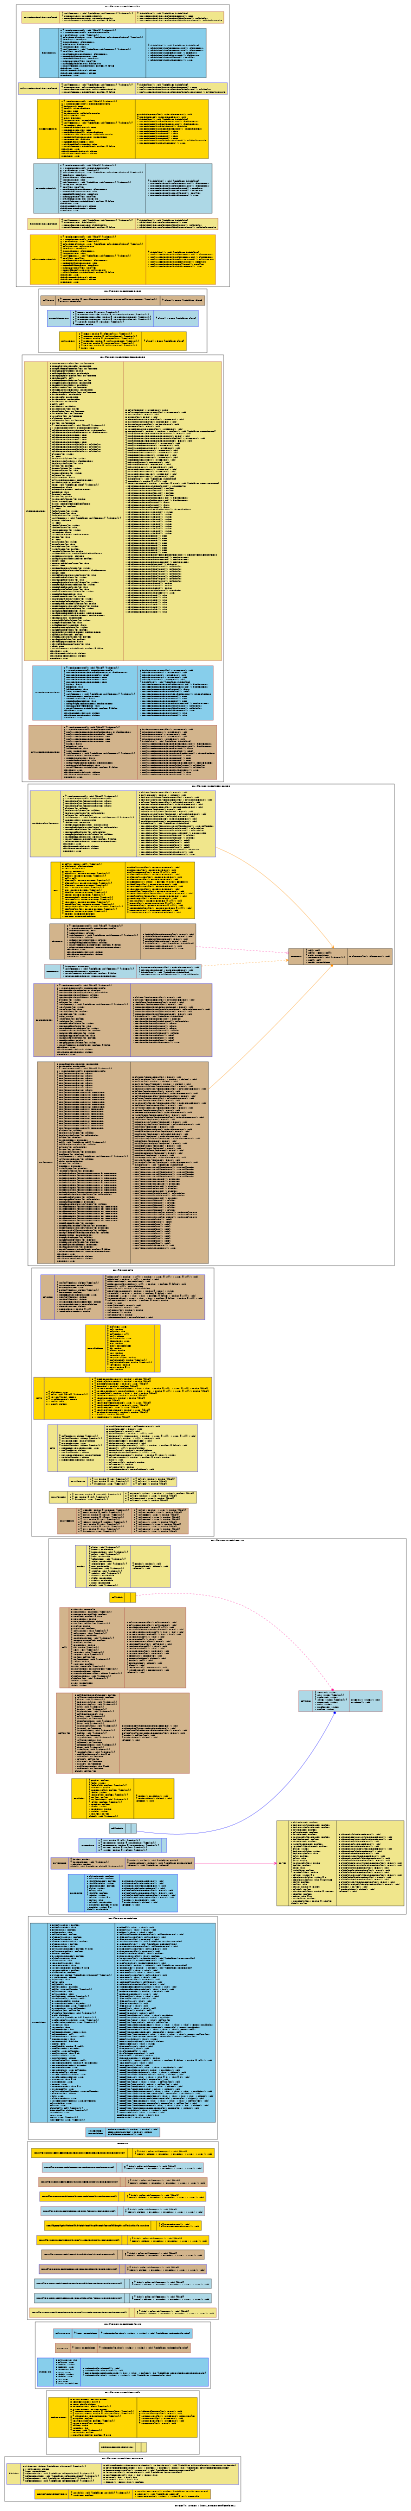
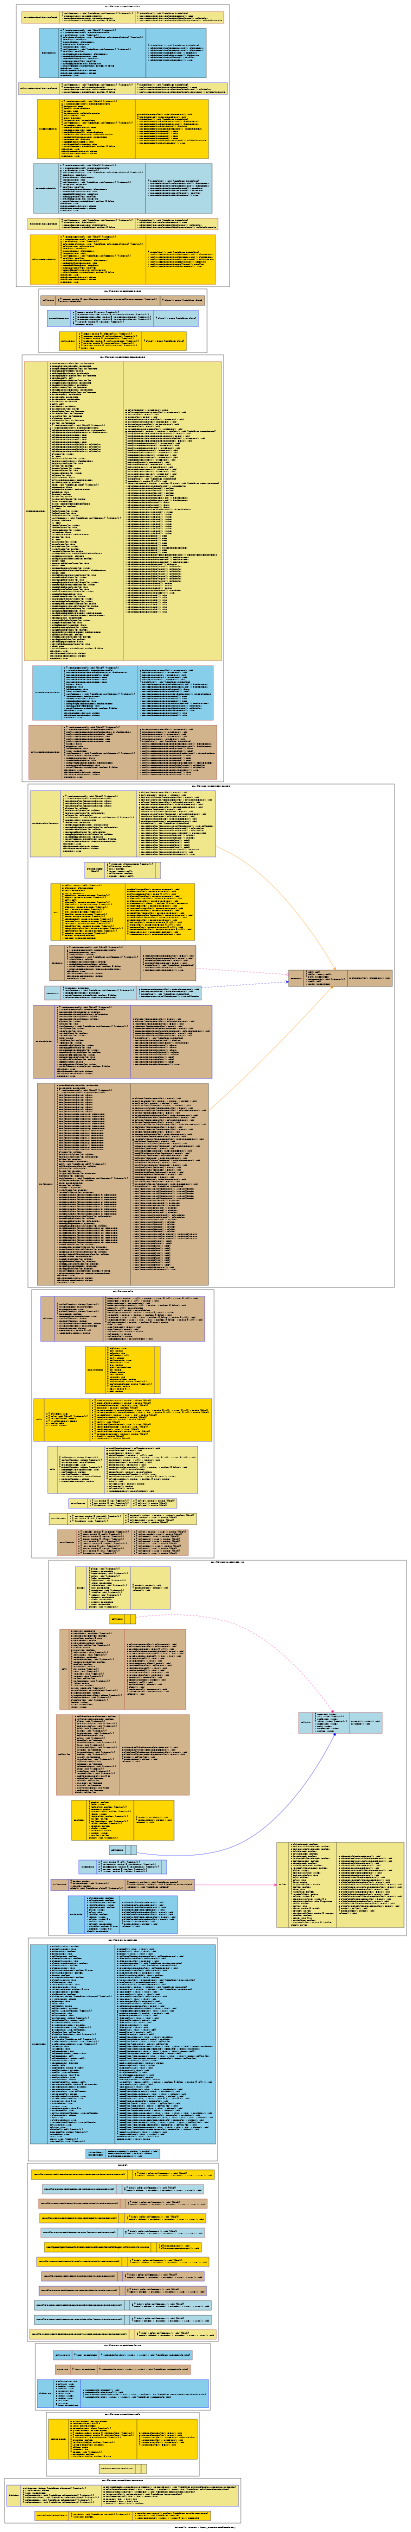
node "GridItemRenderer": text "- _GridItemRenderer_Rect6_i(): Rect" -> "- _GridItemRenderer_Rect6_i(): RowHeaderItemRenderer"
node "ClipboardData": added
edge "PastePopup" -> "BasePopup": color darkorange -> blue
cluster "BasePopup": label "BasePopup" -> "TopLevel"
node "_com_flextras_spreadsheet_skins_GridListSkinWatcherSetupUtil": color black -> blue
